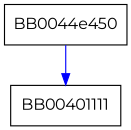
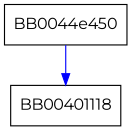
node "BB00401111": label "BB00401111" -> "BB00401118"
